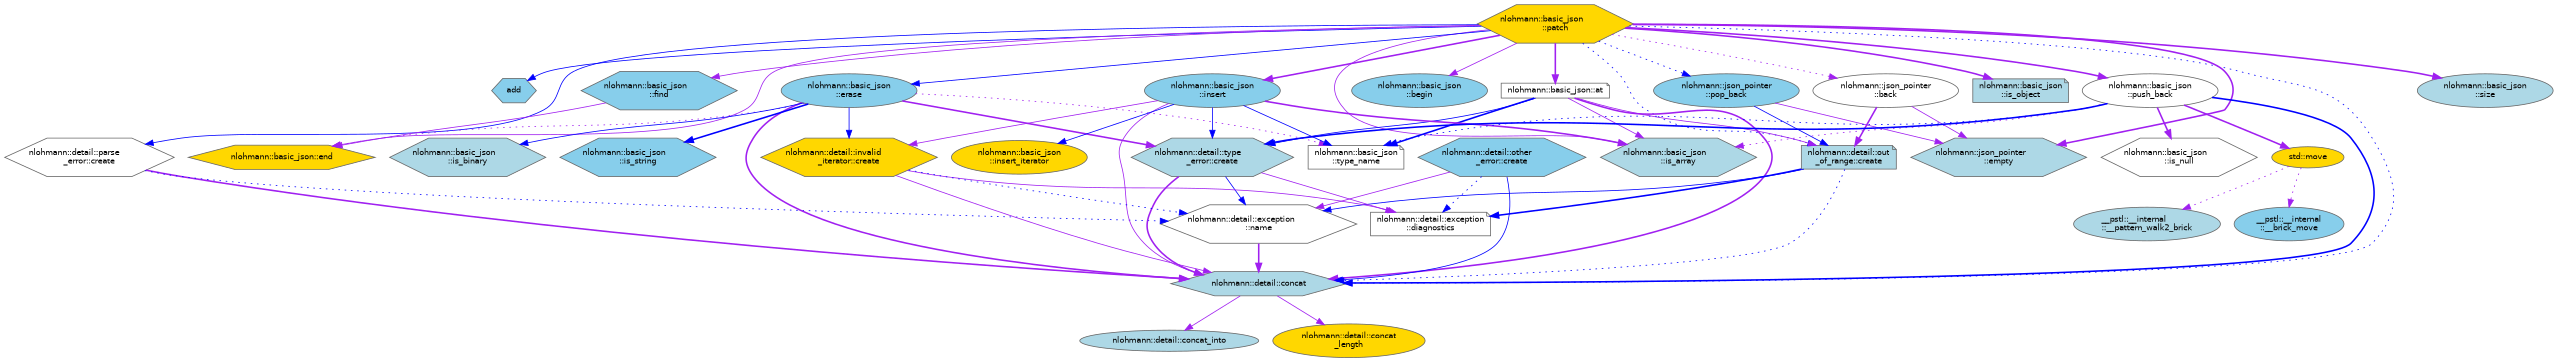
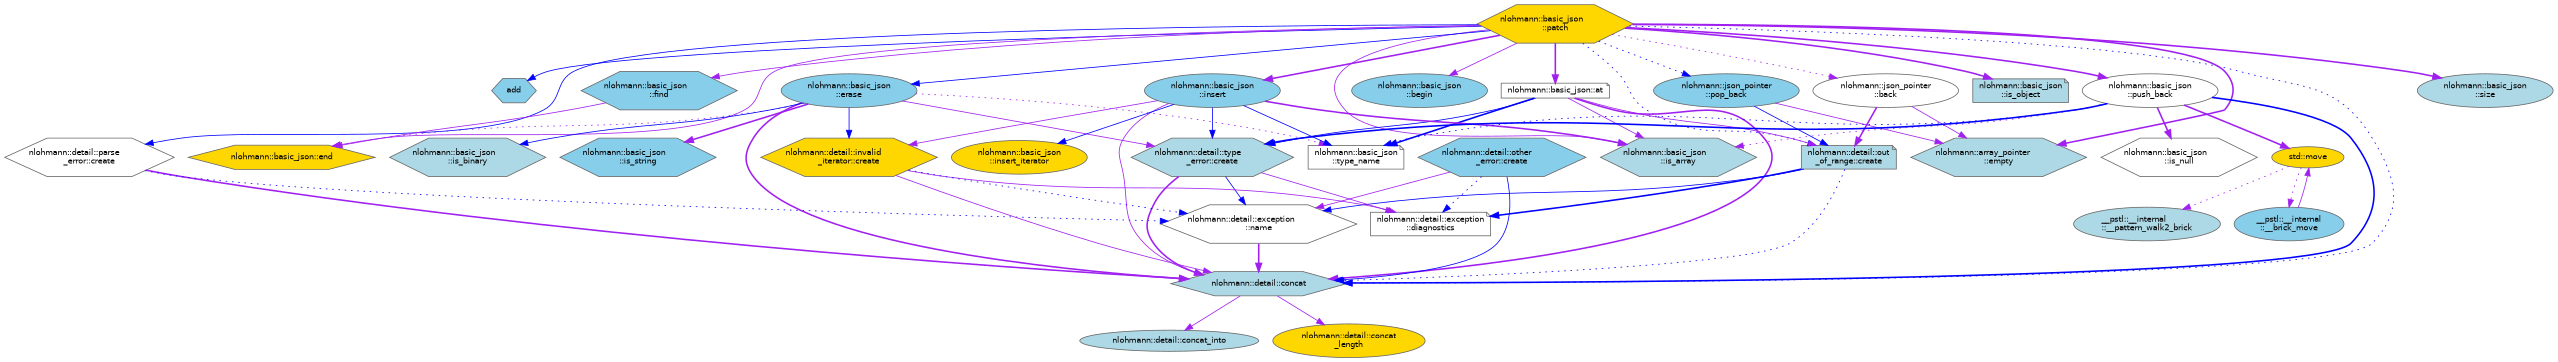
edge "nlohmann::basic_json ::erase" -> "nlohmann::detail::type _error::create": style bold -> solid
edge "nlohmann::basic_json ::erase" -> "nlohmann::basic_json ::is_string": color blue -> purple
node "nlohmann::json_pointer ::empty": label "nlohmann::json_pointer ::empty" -> "nlohmann::array_pointer ::empty"
edge "__pstl::__internal ::__brick_move" -> "std::move": added
